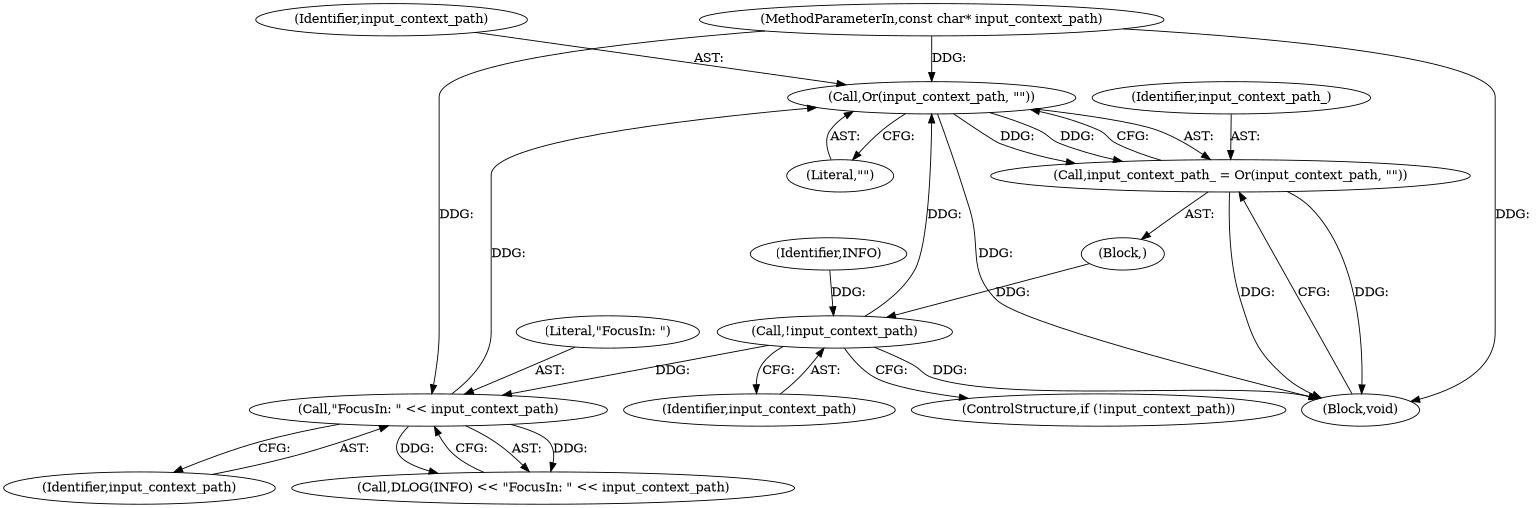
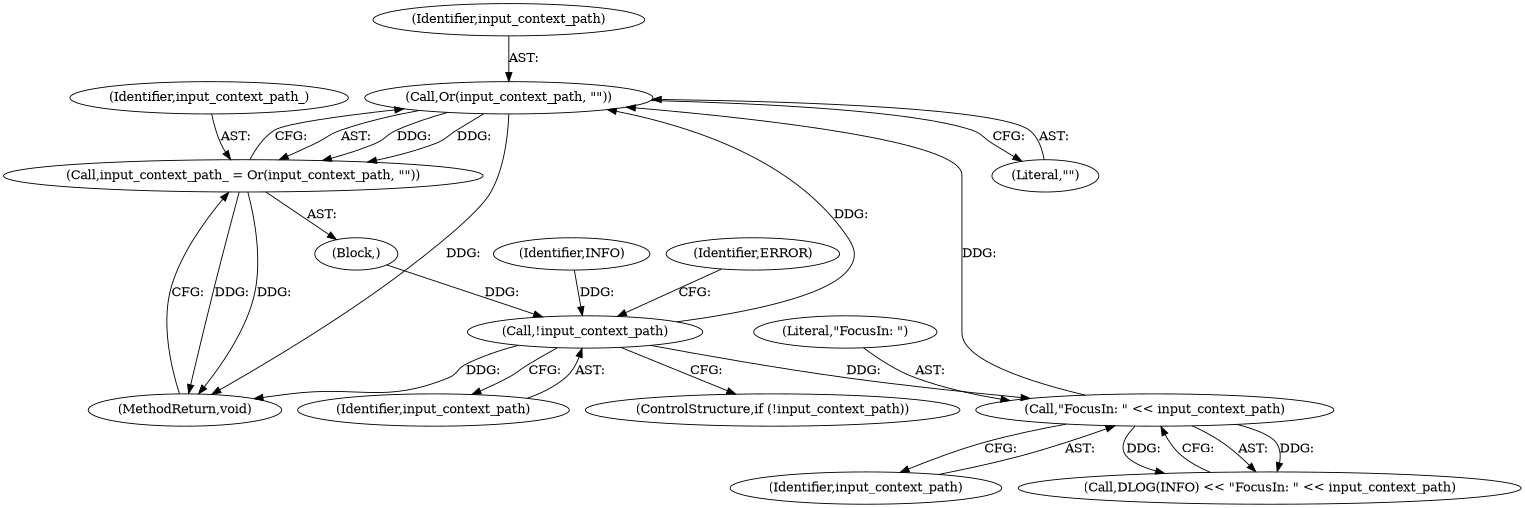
node "(MethodParameterIn,const char* input_context_path)": removed
node "(Identifier,ERROR)": added
node "(Block,void)": label "(Block,void)" -> "(MethodReturn,void)"
